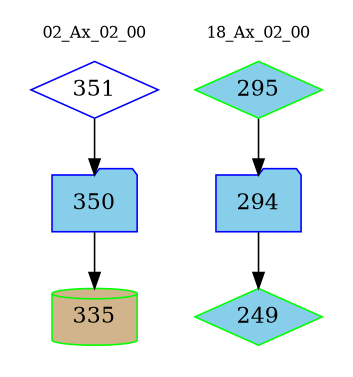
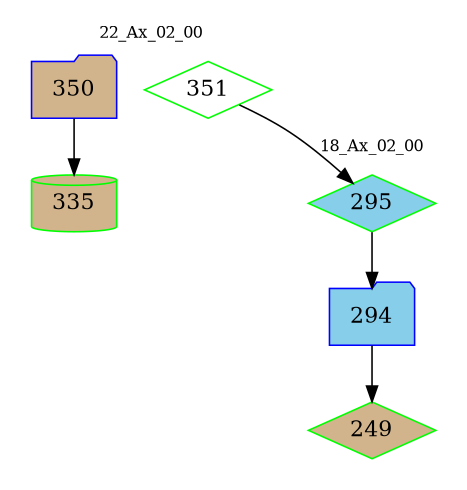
cluster "02_Ax_02_00": label "02_Ax_02_00" -> "22_Ax_02_00"
node "351": color blue -> green
edge "351" -> "350": now "351" -> "295"
node "350": fillcolor skyblue -> tan
node "249": fillcolor skyblue -> tan
